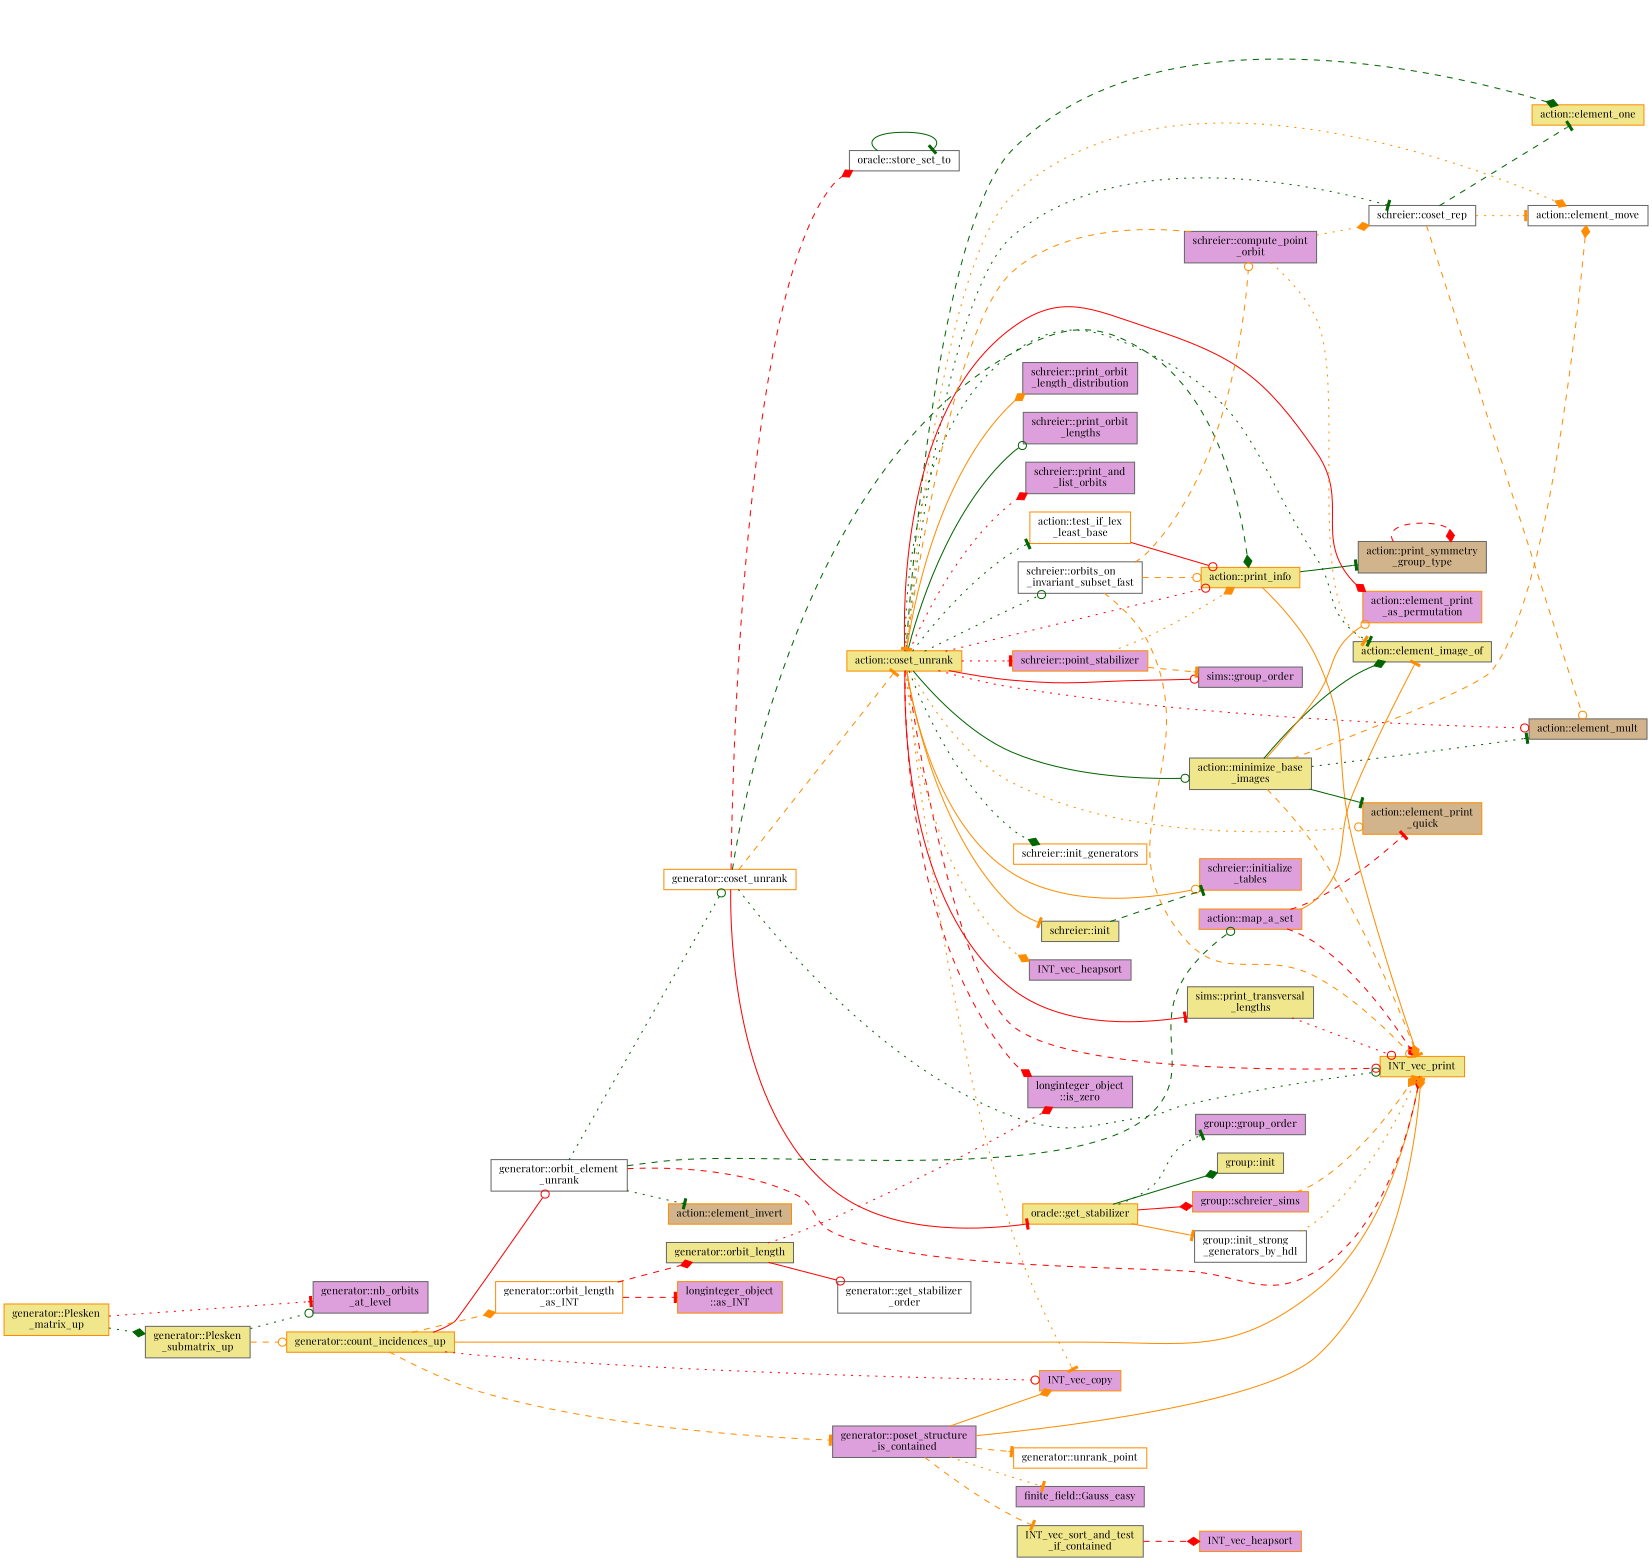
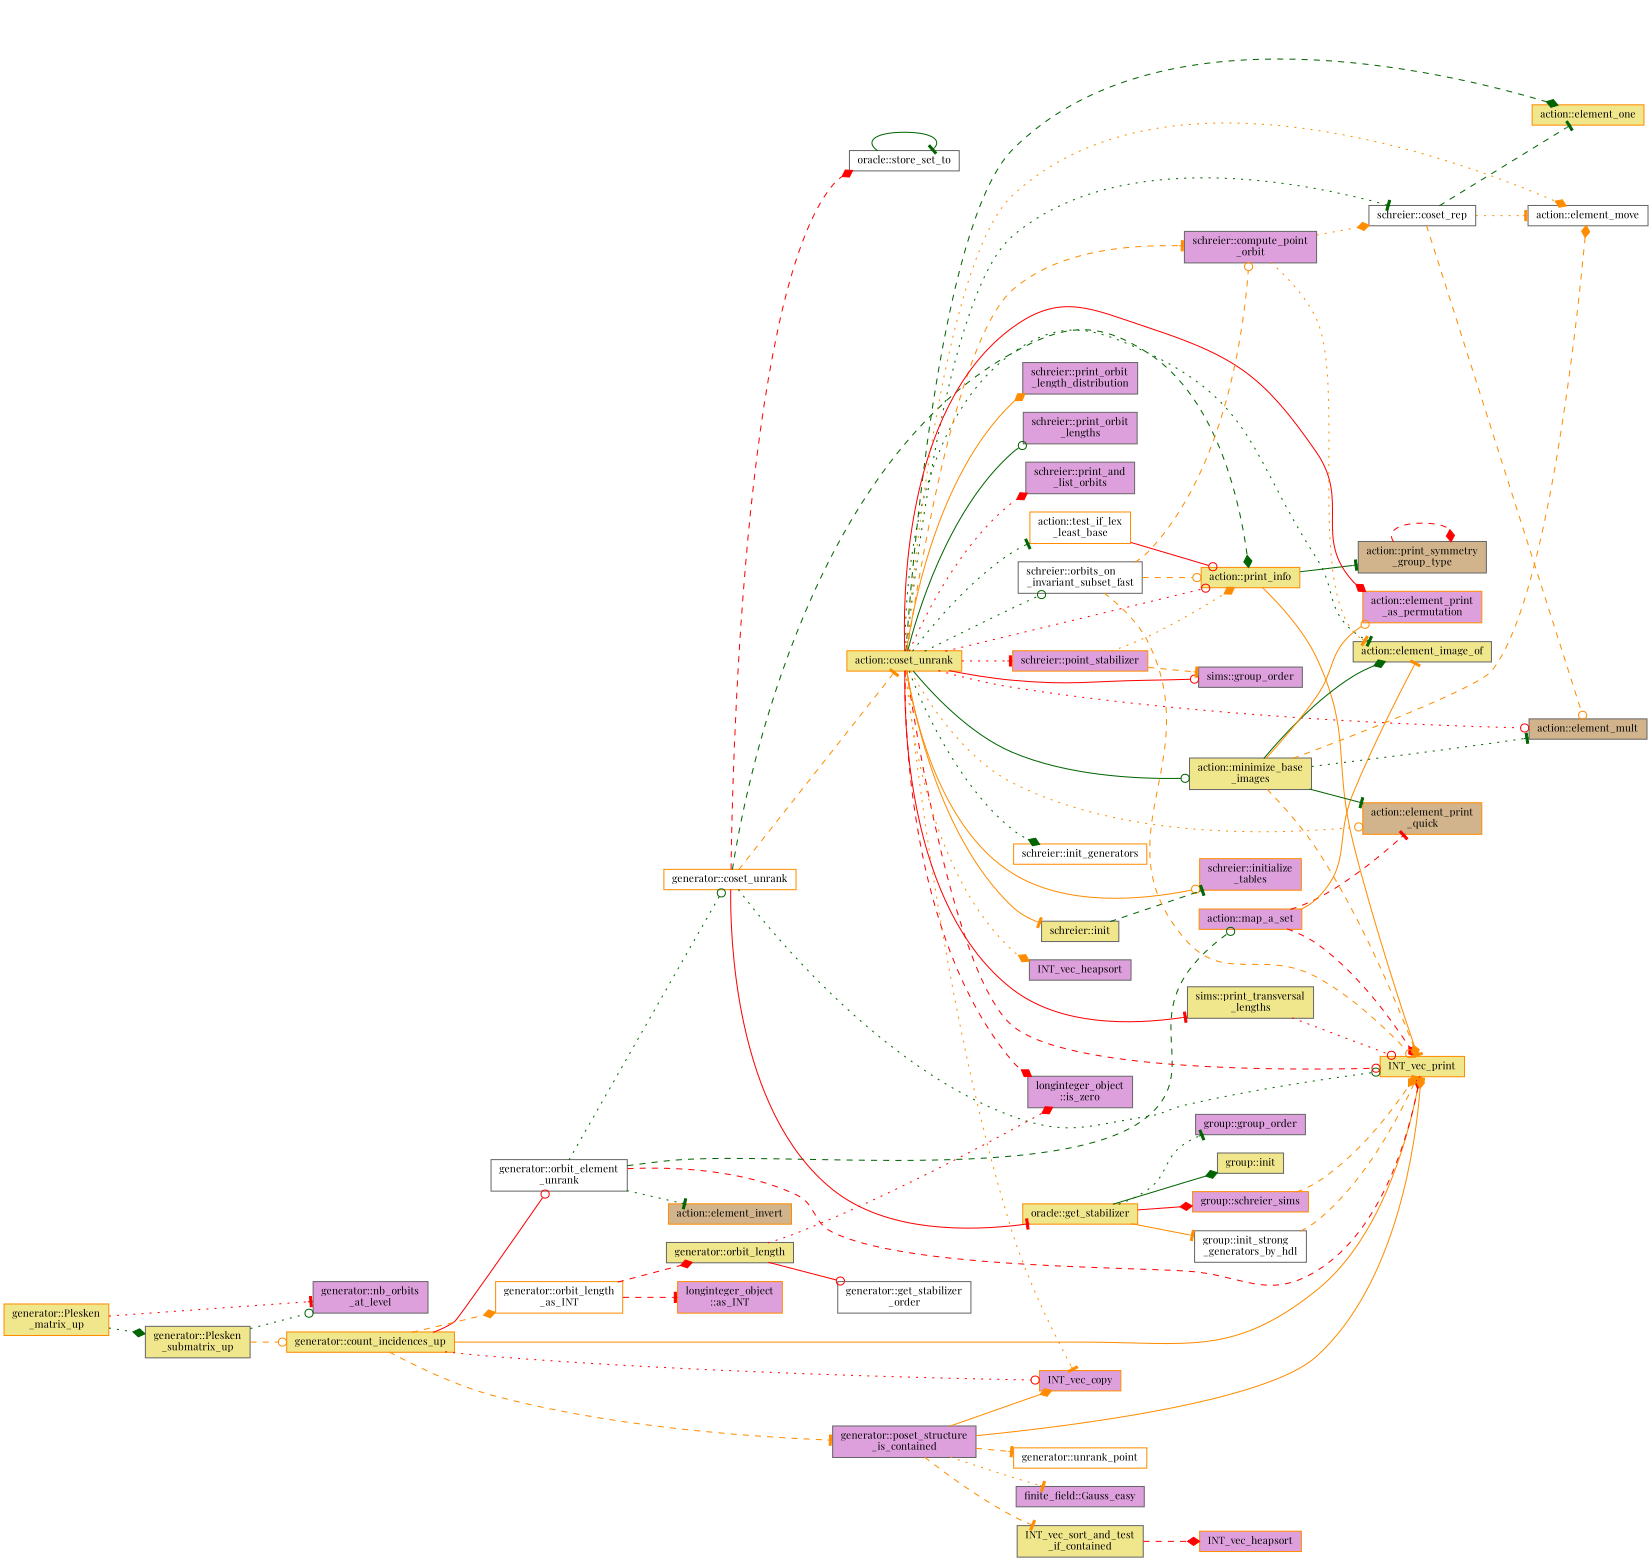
edge "schreier::compute_point _orbit" -> "action::coset_unrank": reversed
edge "group::init_strong _generators_by_hdl" -> "INT_vec_print": style dotted -> dashed
